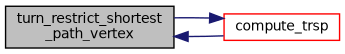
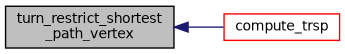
edge "turn_restrict_shortest _path_vertex" -> "compute_trsp": removed
